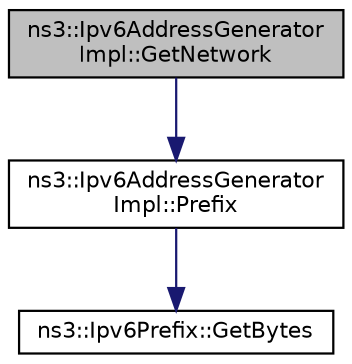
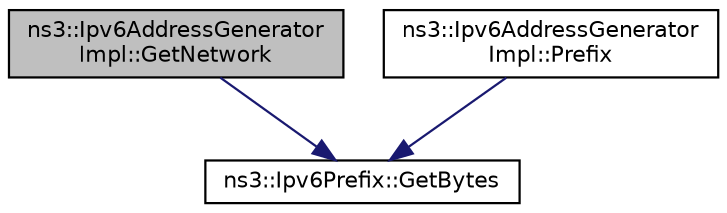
edge "ns3::Ipv6AddressGenerator Impl::GetNetwork" -> "ns3::Ipv6AddressGenerator Impl::Prefix": now "ns3::Ipv6AddressGenerator Impl::GetNetwork" -> "ns3::Ipv6Prefix::GetBytes"
